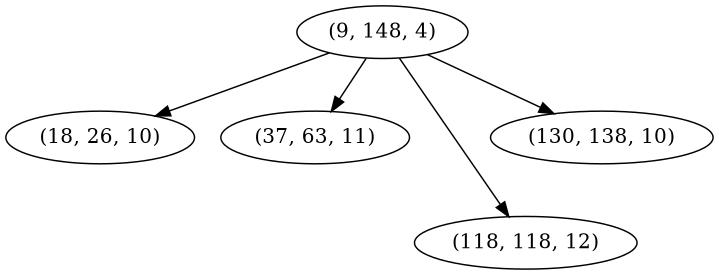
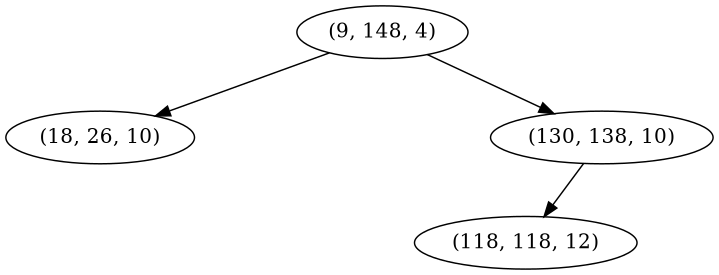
edge "(9, 148, 4)" -> "(118, 118, 12)": now "(130, 138, 10)" -> "(118, 118, 12)"
node "(37, 63, 11)": removed
